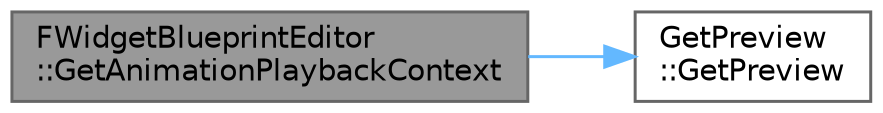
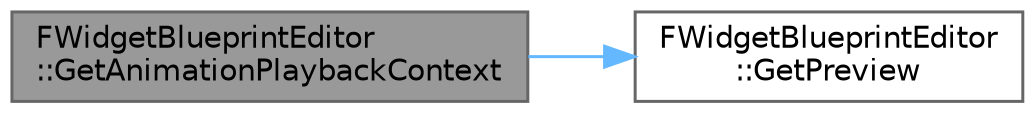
node "GetPreview ::GetPreview": label "GetPreview ::GetPreview" -> "FWidgetBlueprintEditor ::GetPreview"
